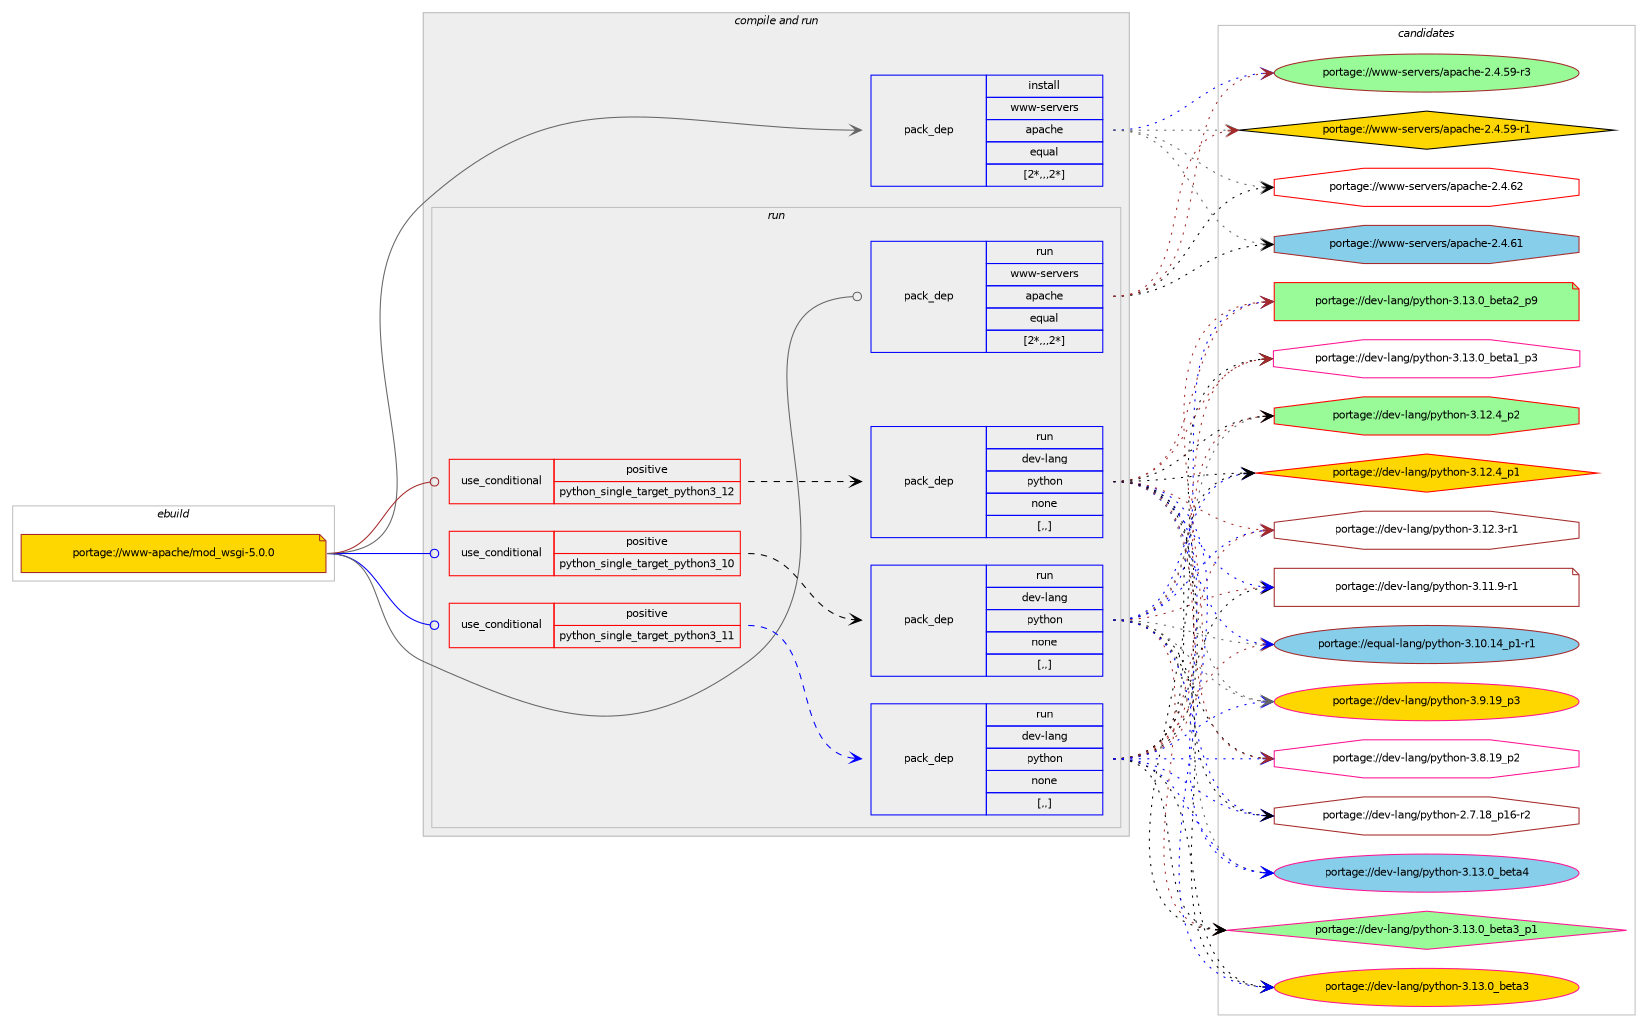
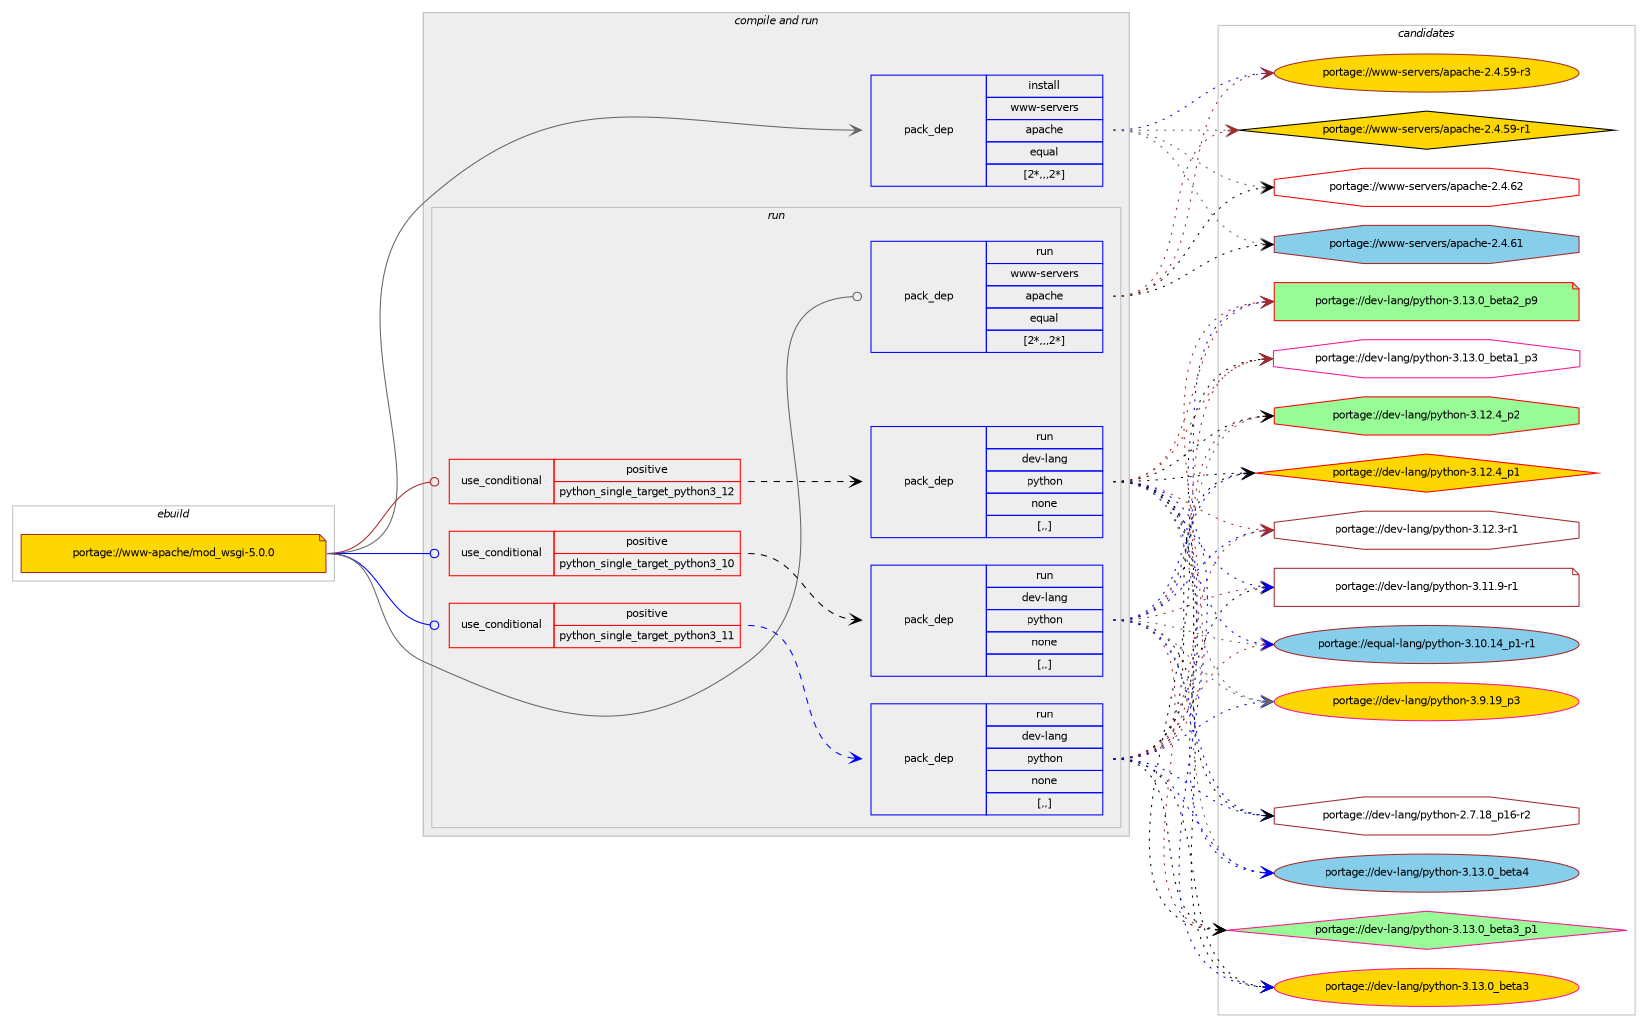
node "portage://www-servers/apache-2.4.59-r3": fillcolor palegreen -> gold
node "portage://dev-lang/python-3.8.19_p2": removed
node "portage://dev-lang/python-3.13.0_beta4": color deeppink -> brown
